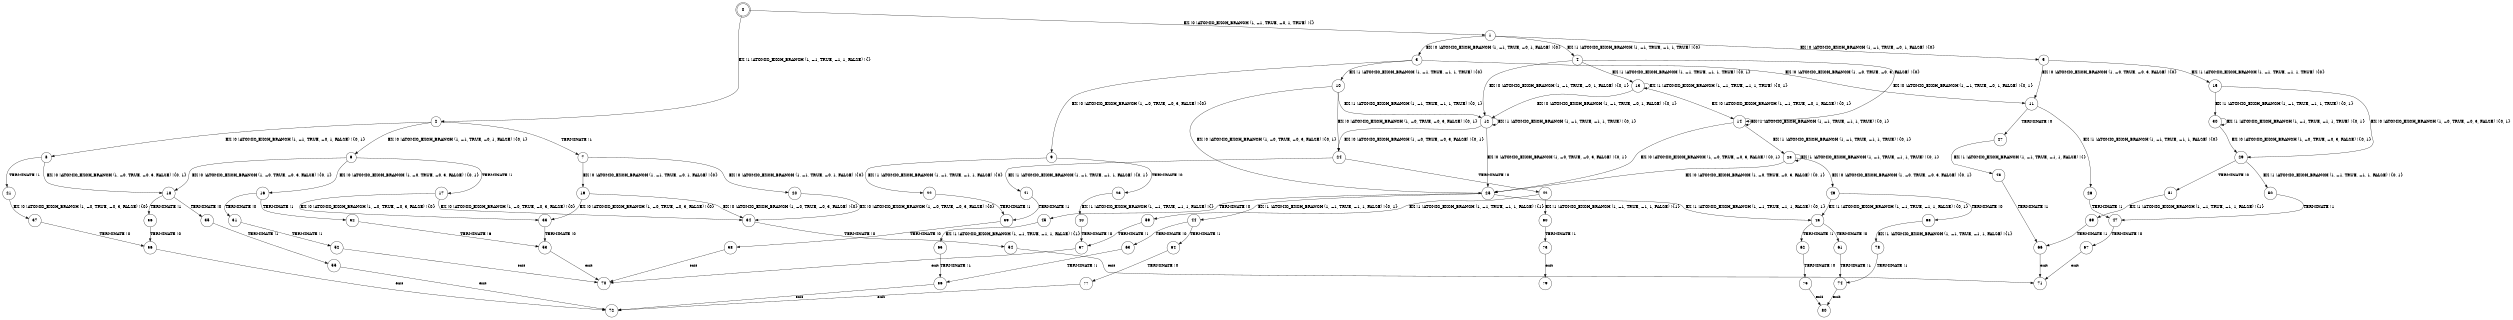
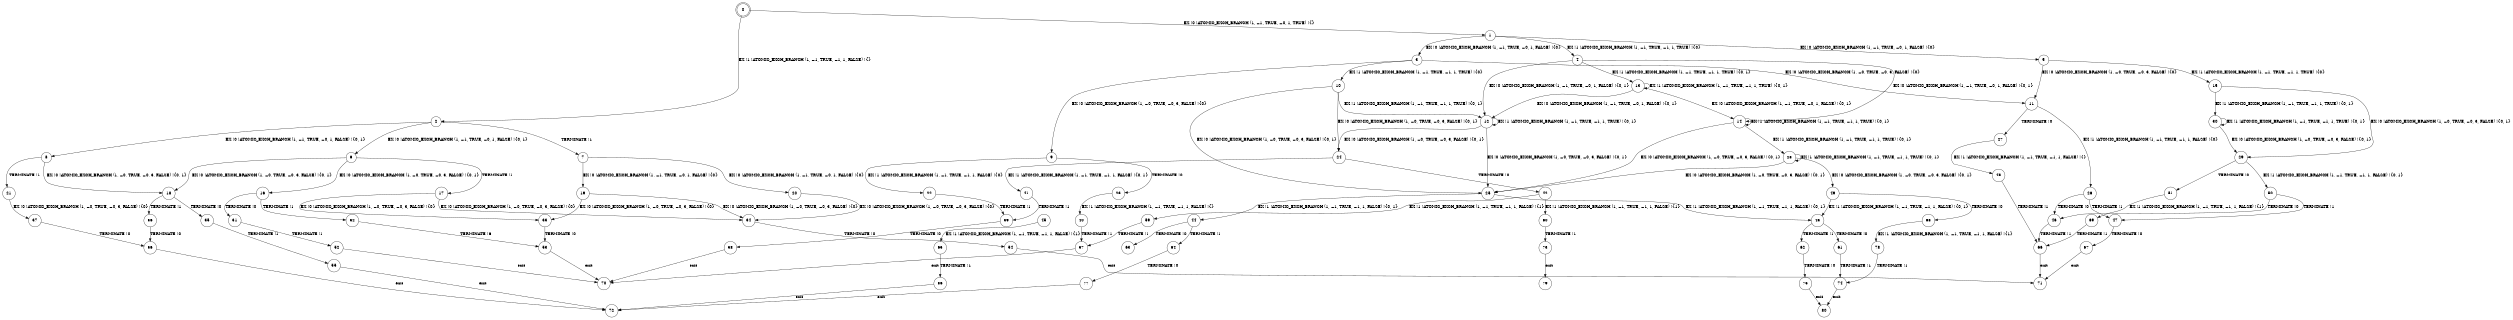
edge "25" -> "45": removed, label "TERMINATE !0"
node "46": added
edge "40" -> "57": label "TERMINATE !0" -> "TERMINATE !1"
edge "63" -> "86": removed, label "TERMINATE !1"
